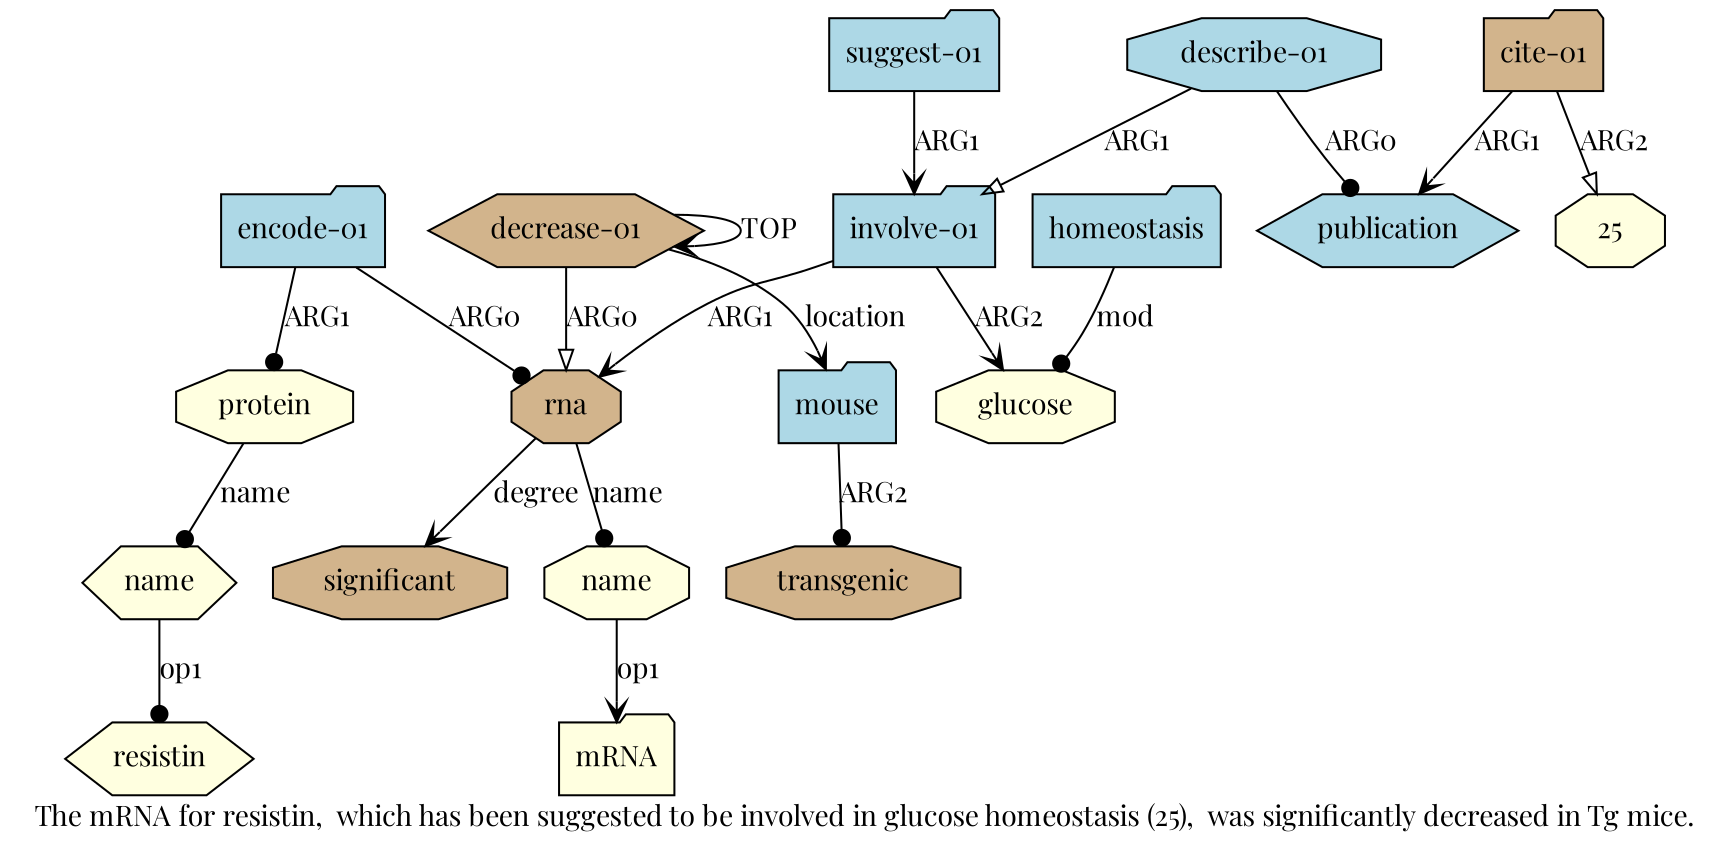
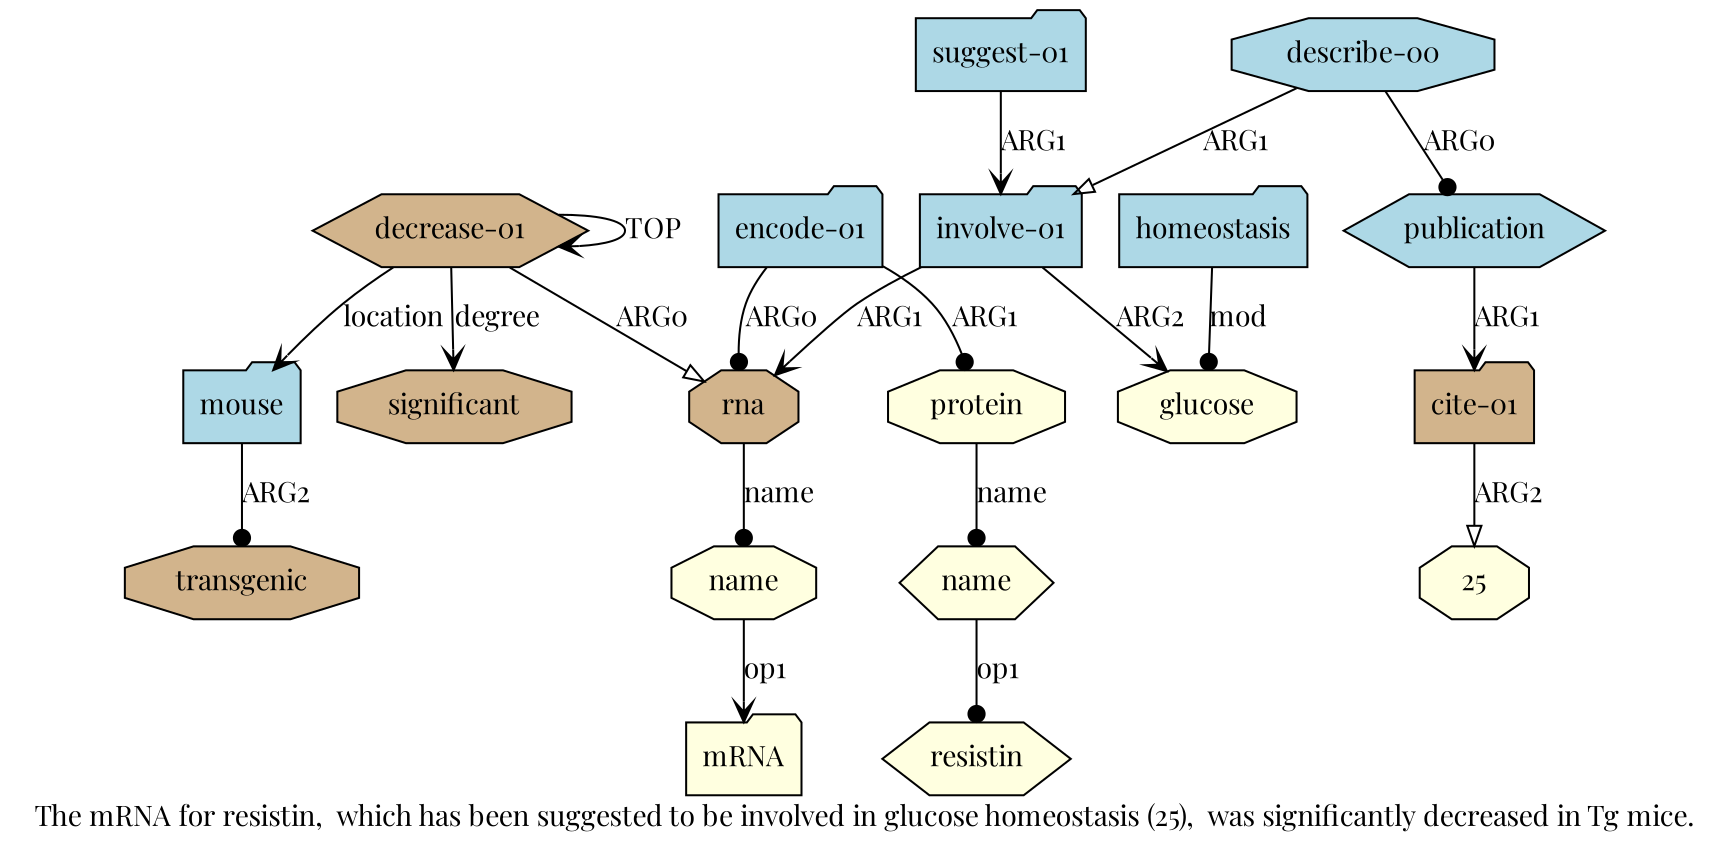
node "describe-01": label "describe-01" -> "describe-00"
edge "cite-01" -> "publication": reversed
edge "rna" -> "significant": now "decrease-01" -> "significant"
